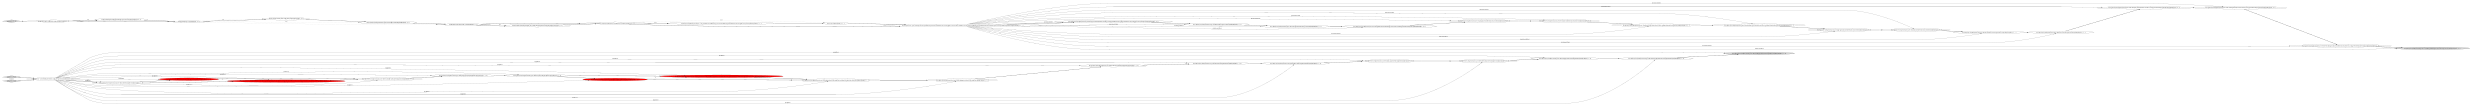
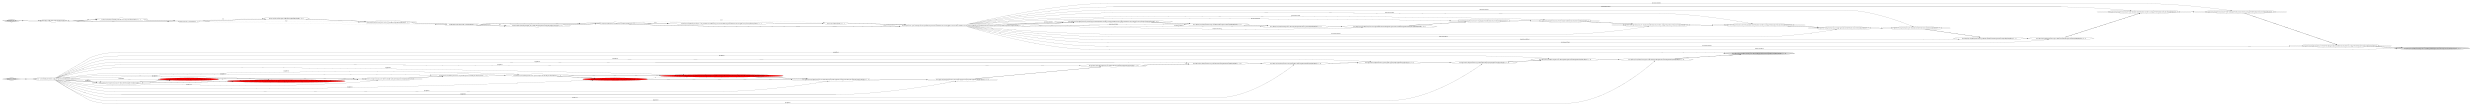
node "prepare['0', '1', '0']": removed
